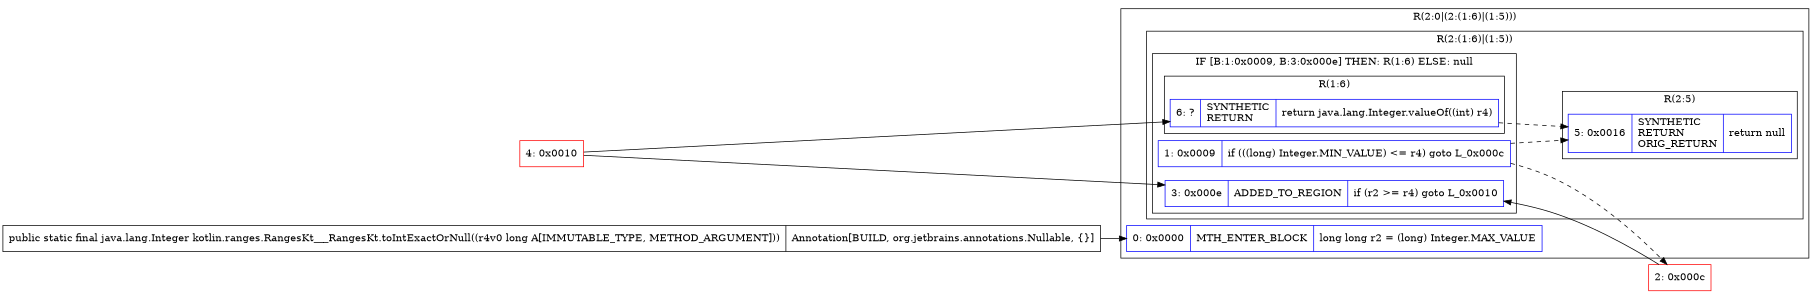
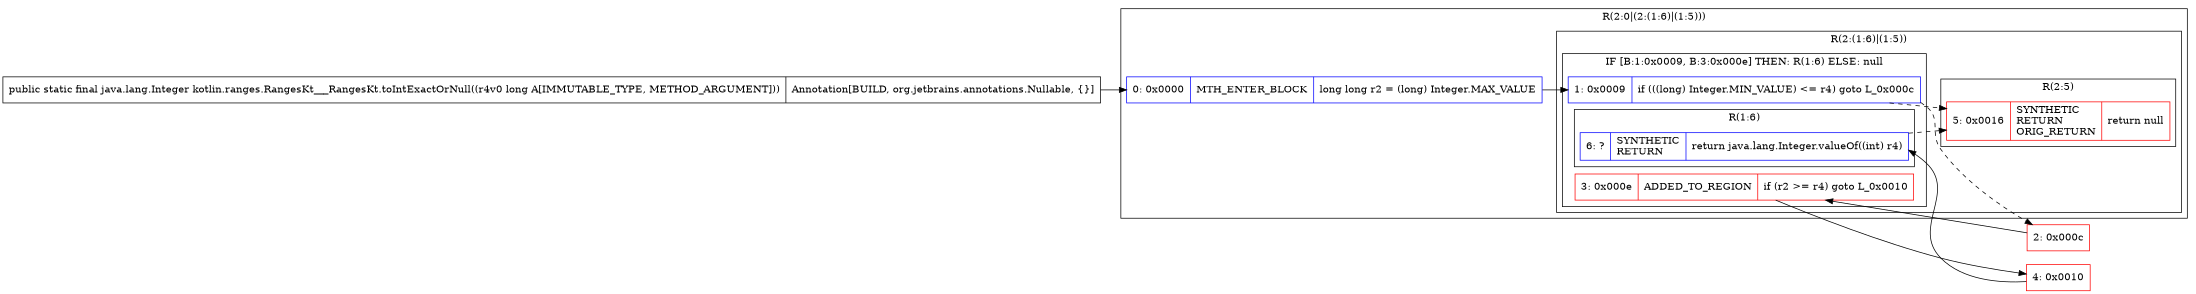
edge "0: 0x0000" -> "1: 0x0009": added
node "5: 0x0016": color blue -> red
edge "4: 0x0010" -> "3: 0x000e": reversed
node "3: 0x000e": color blue -> red
